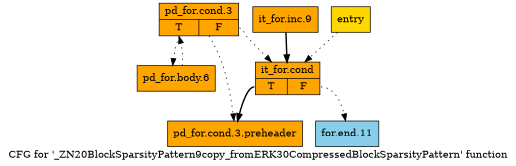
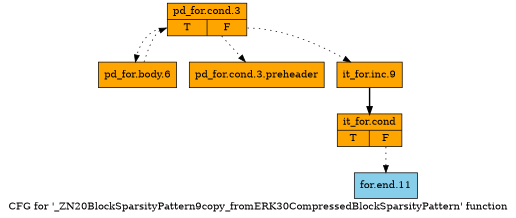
node "entry": removed
edge "pd_for.cond.3" -> "it_for.cond": now "pd_for.cond.3" -> "it_for.inc.9"
edge "it_for.cond" -> "pd_for.cond.3.preheader": removed
